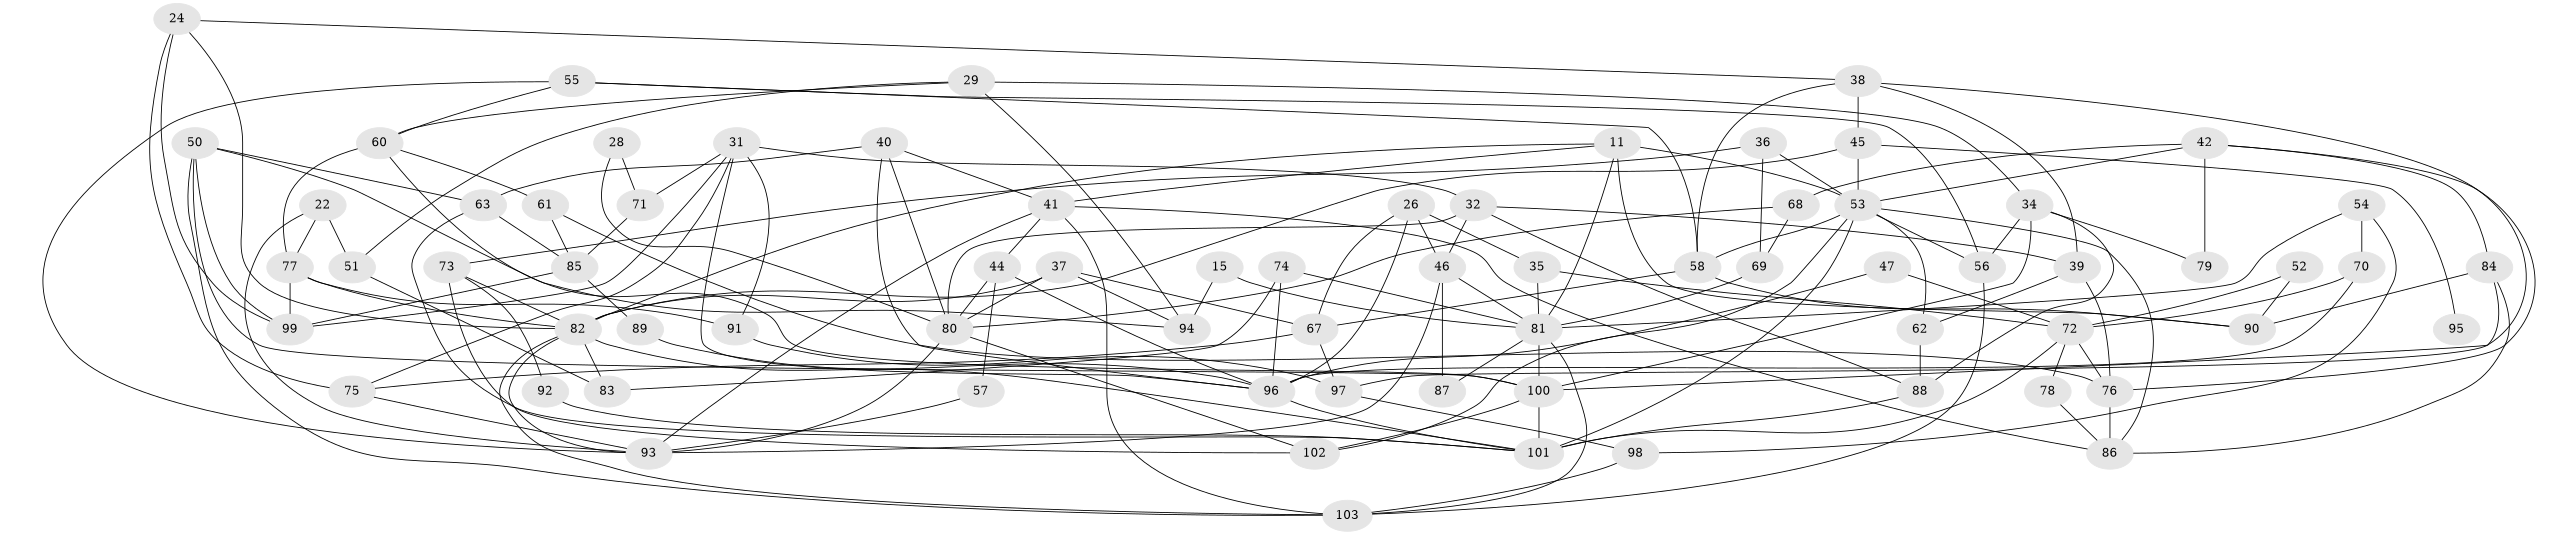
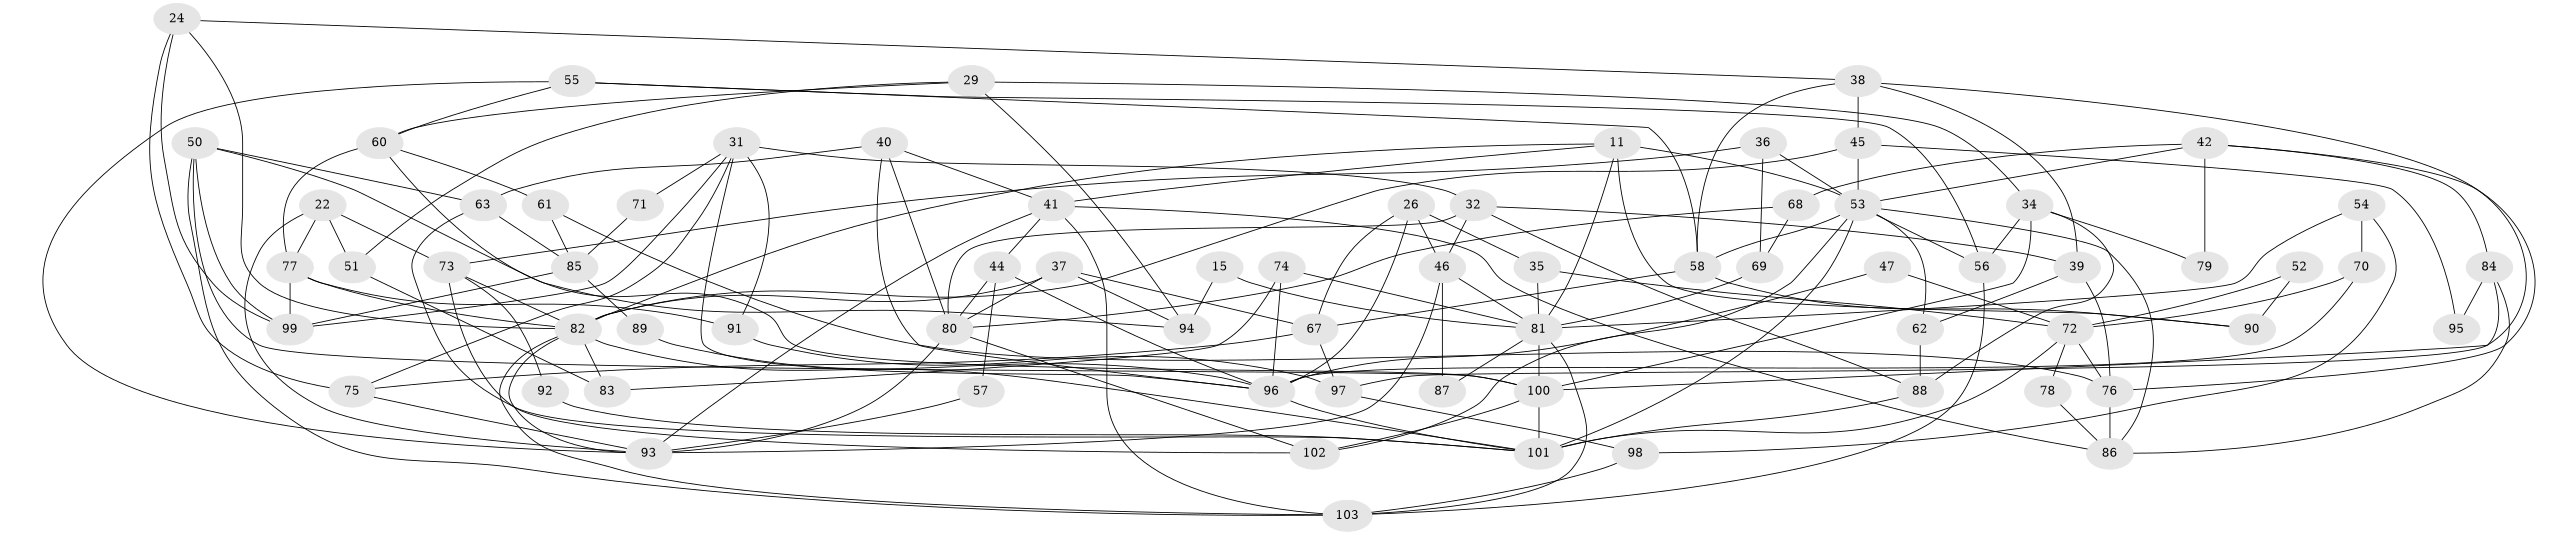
node "28": removed
edge "22" -- "73": added
edge "84" -- "90": now "84" -- "95"
